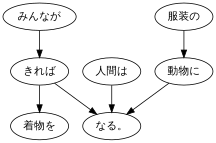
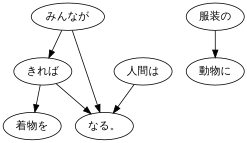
edge "動物に" -> "なる。": now "みんなが" -> "なる。"
